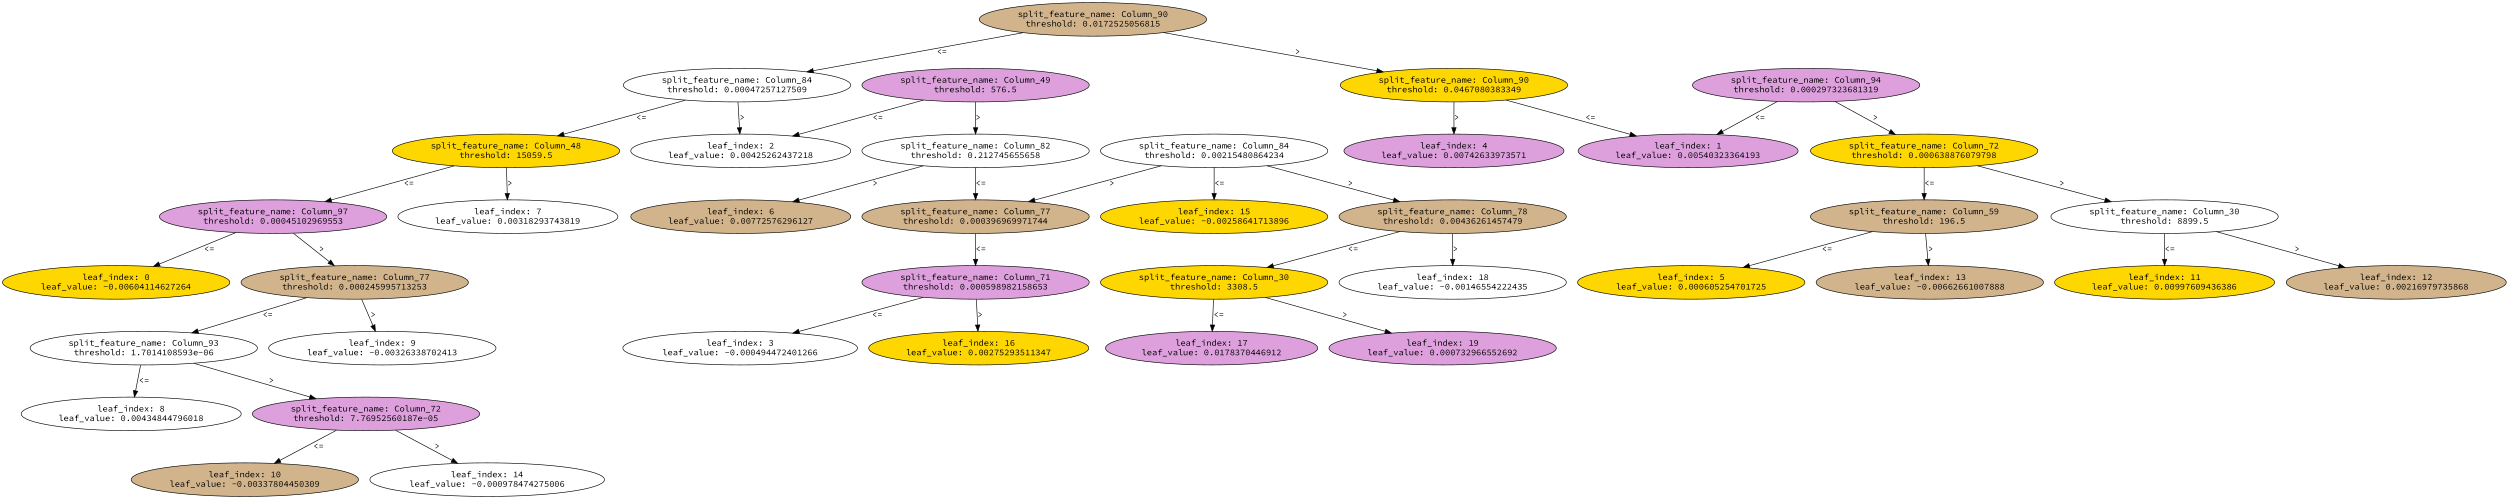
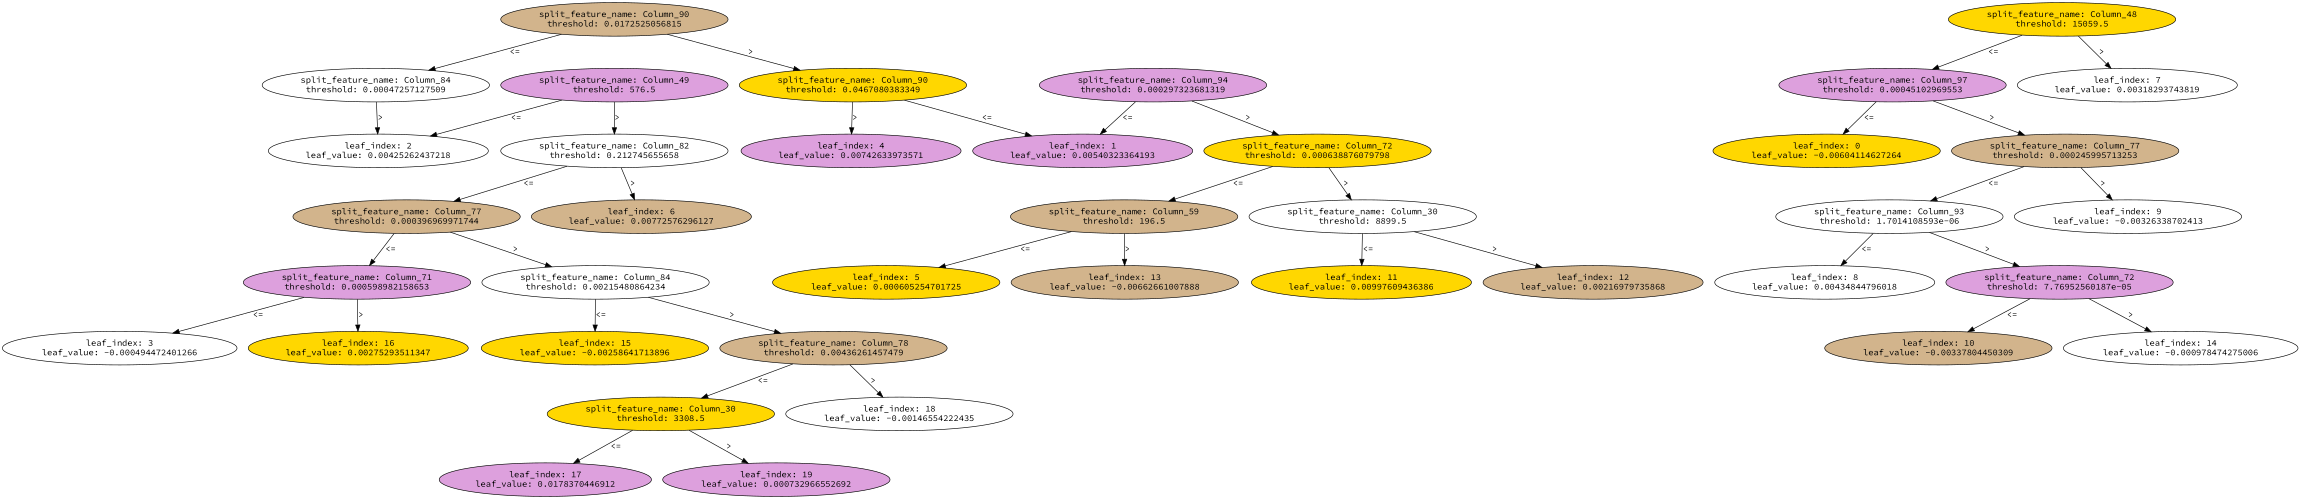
edge "split_feature_name: Column_84 threshold: 0.00047257127509" -> "split_feature_name: Column_48 threshold: 15059.5": removed, label "<="
edge "split_feature_name: Column_84 threshold: 0.00215480864234" -> "split_feature_name: Column_77 threshold: 0.000396969971744": reversed
